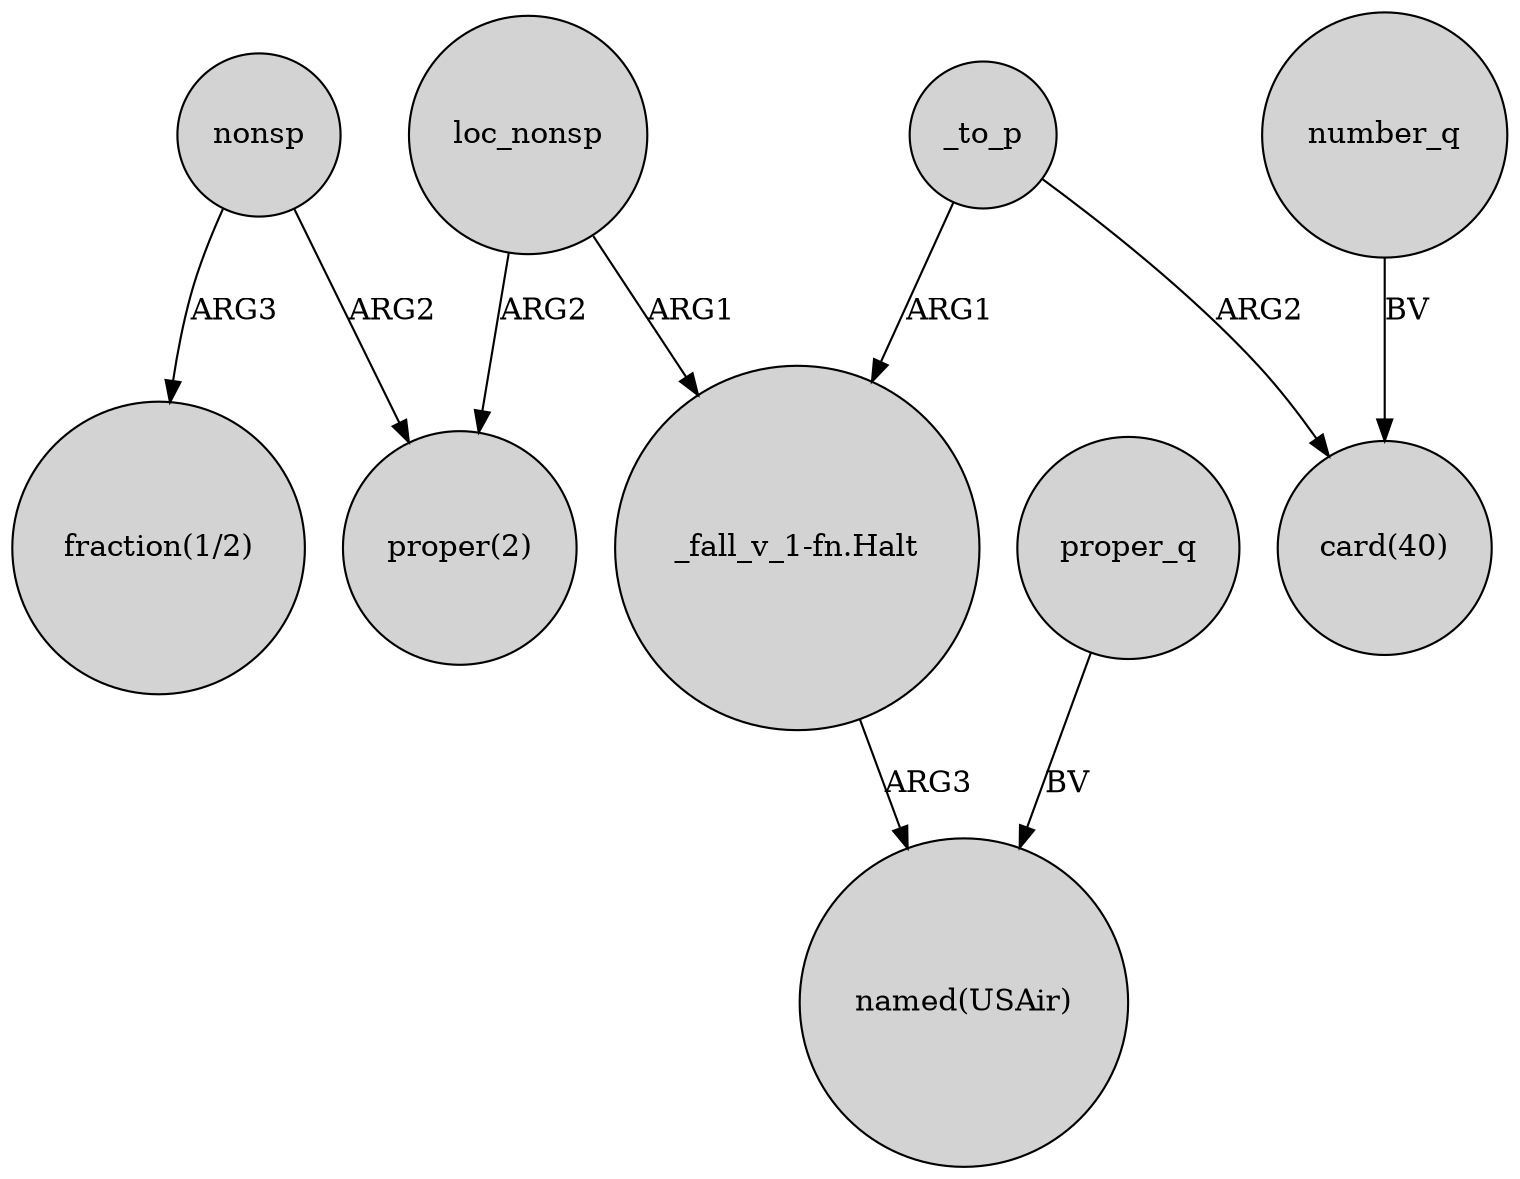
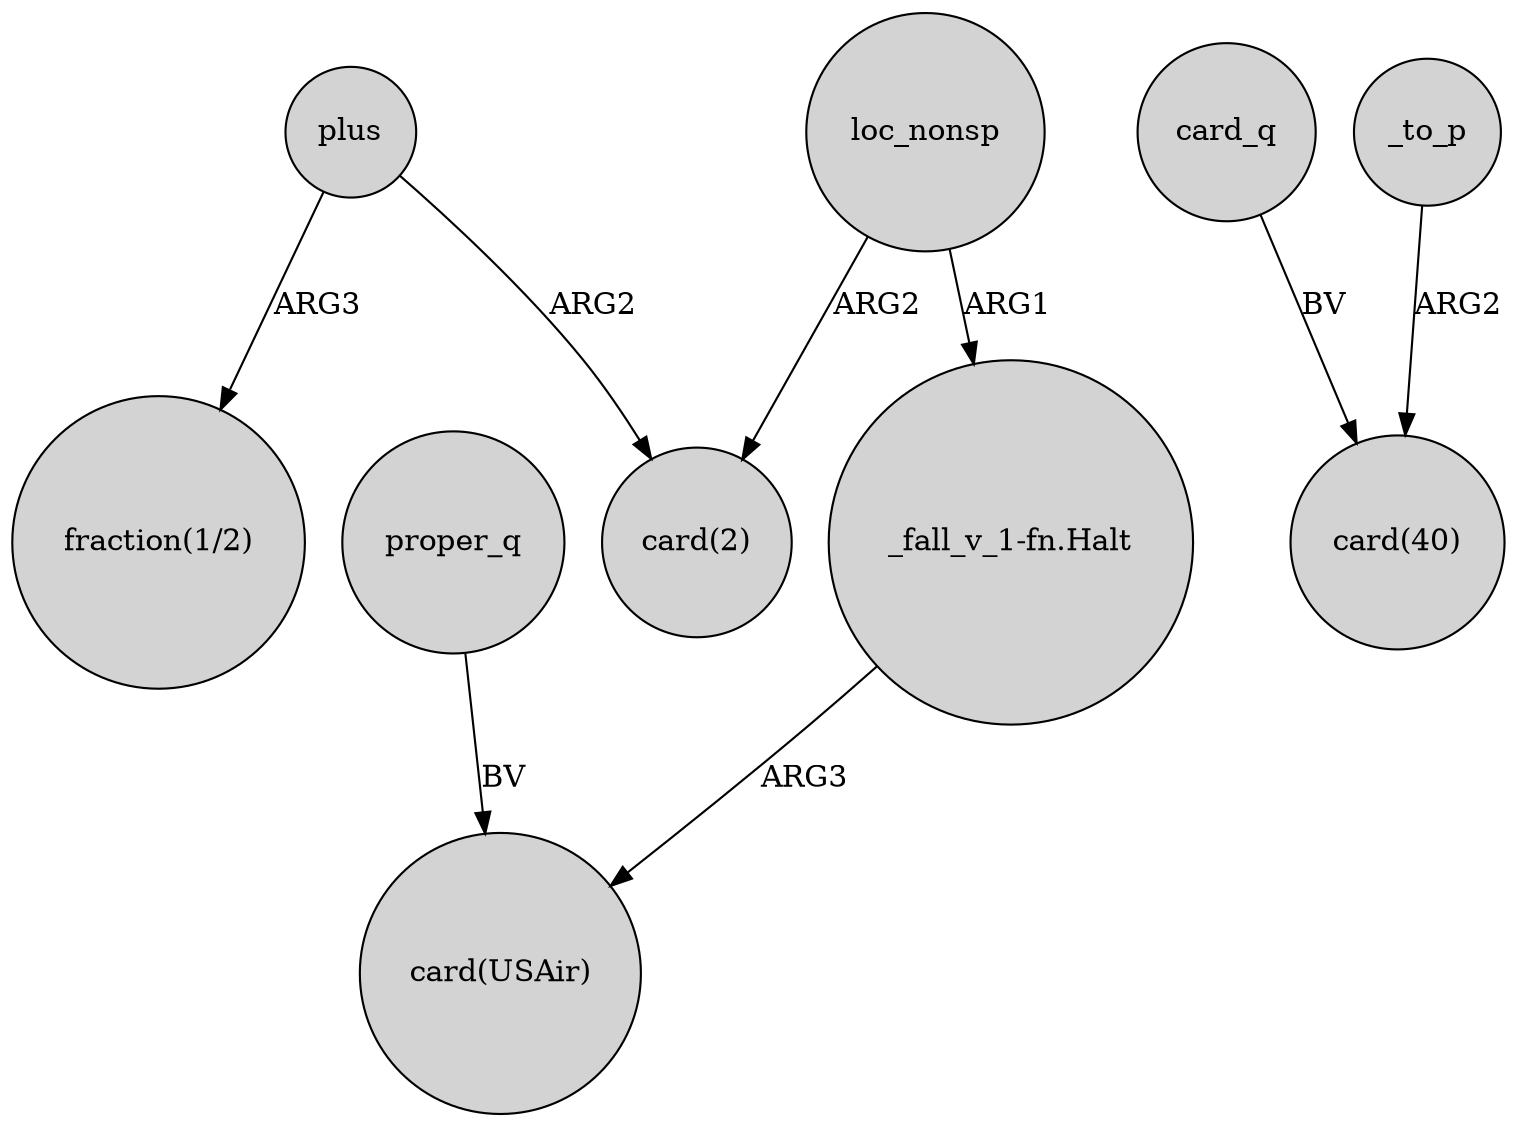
node "nonsp": label "nonsp" -> "plus"
node "number_q": label "number_q" -> "card_q"
edge "_to_p" -> "_fall_v_1-fn.Halt": removed, label "ARG1"
node "proper(2)": label "proper(2)" -> "card(2)"
node "named(USAir)": label "named(USAir)" -> "card(USAir)"
